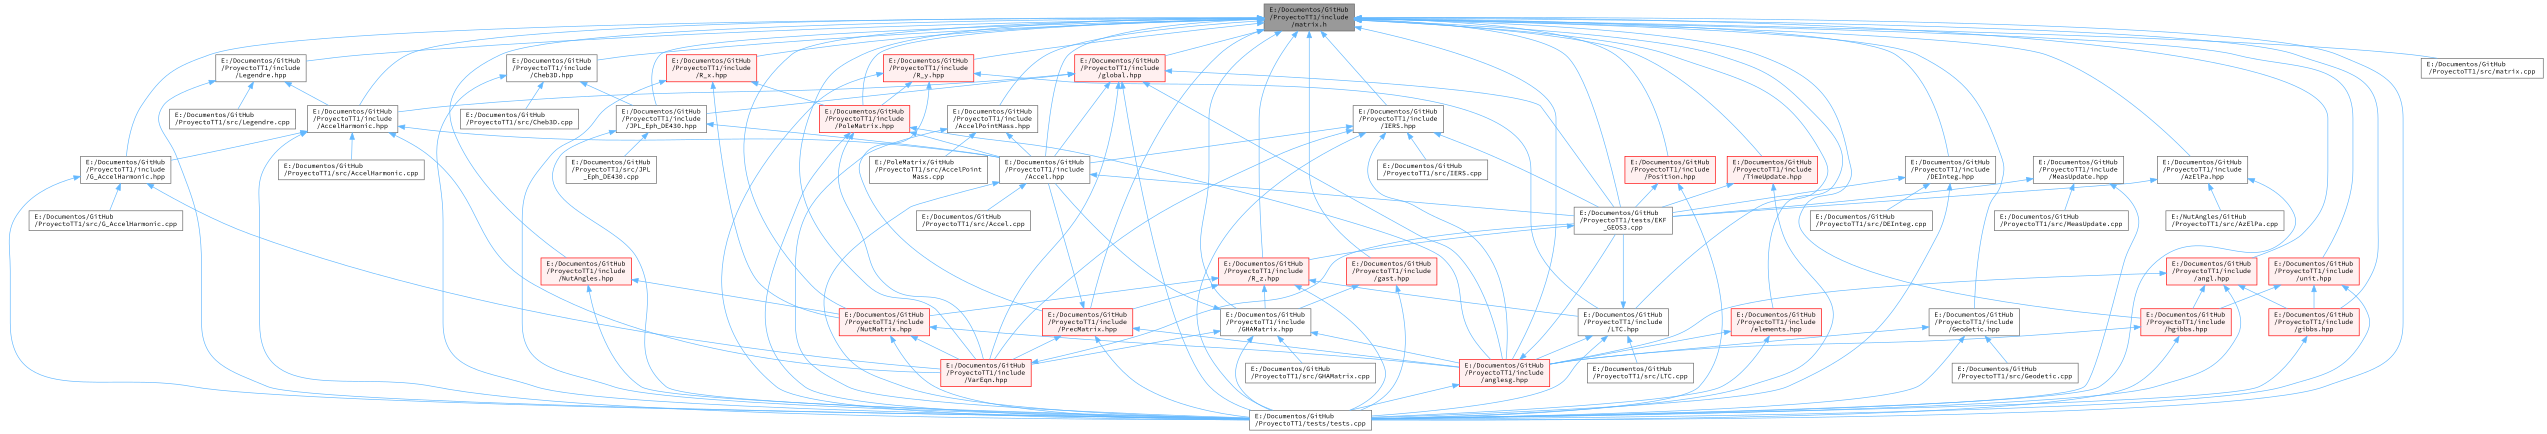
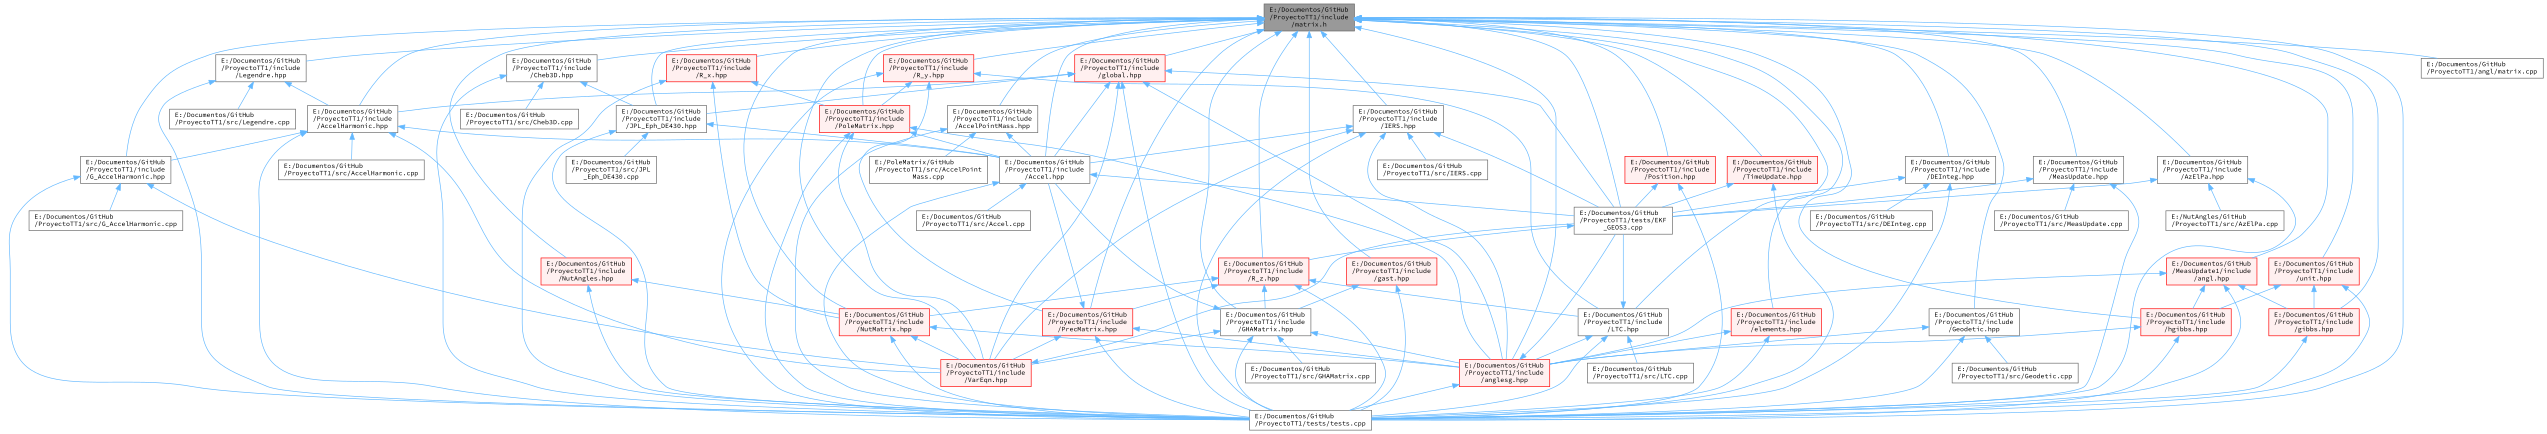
edge "E:/Documentos/GitHub /ProyectoTT1/include /MeasUpdate.hpp" -> "E:/Documentos/GitHub /ProyectoTT1/include /matrix.h": added
node "E:/Documentos/GitHub /ProyectoTT1/src/matrix.cpp": label "E:/Documentos/GitHub /ProyectoTT1/src/matrix.cpp" -> "E:/Documentos/GitHub /ProyectoTT1/angl/matrix.cpp"
node "E:/Documentos/GitHub /ProyectoTT1/include /angl.hpp": label "E:/Documentos/GitHub /ProyectoTT1/include /angl.hpp" -> "E:/Documentos/GitHub /MeasUpdate1/include /angl.hpp"
